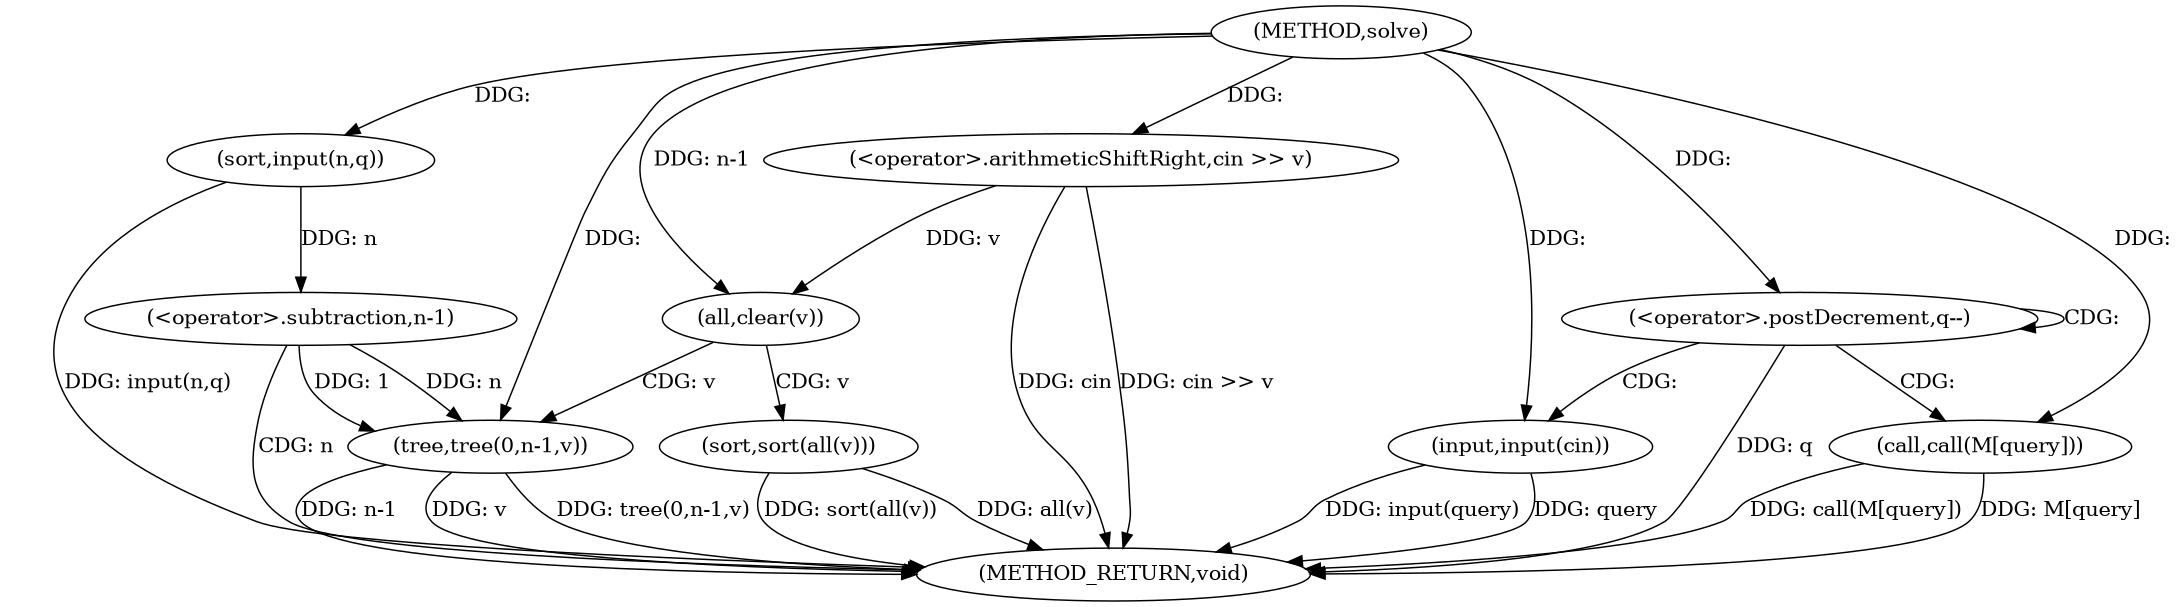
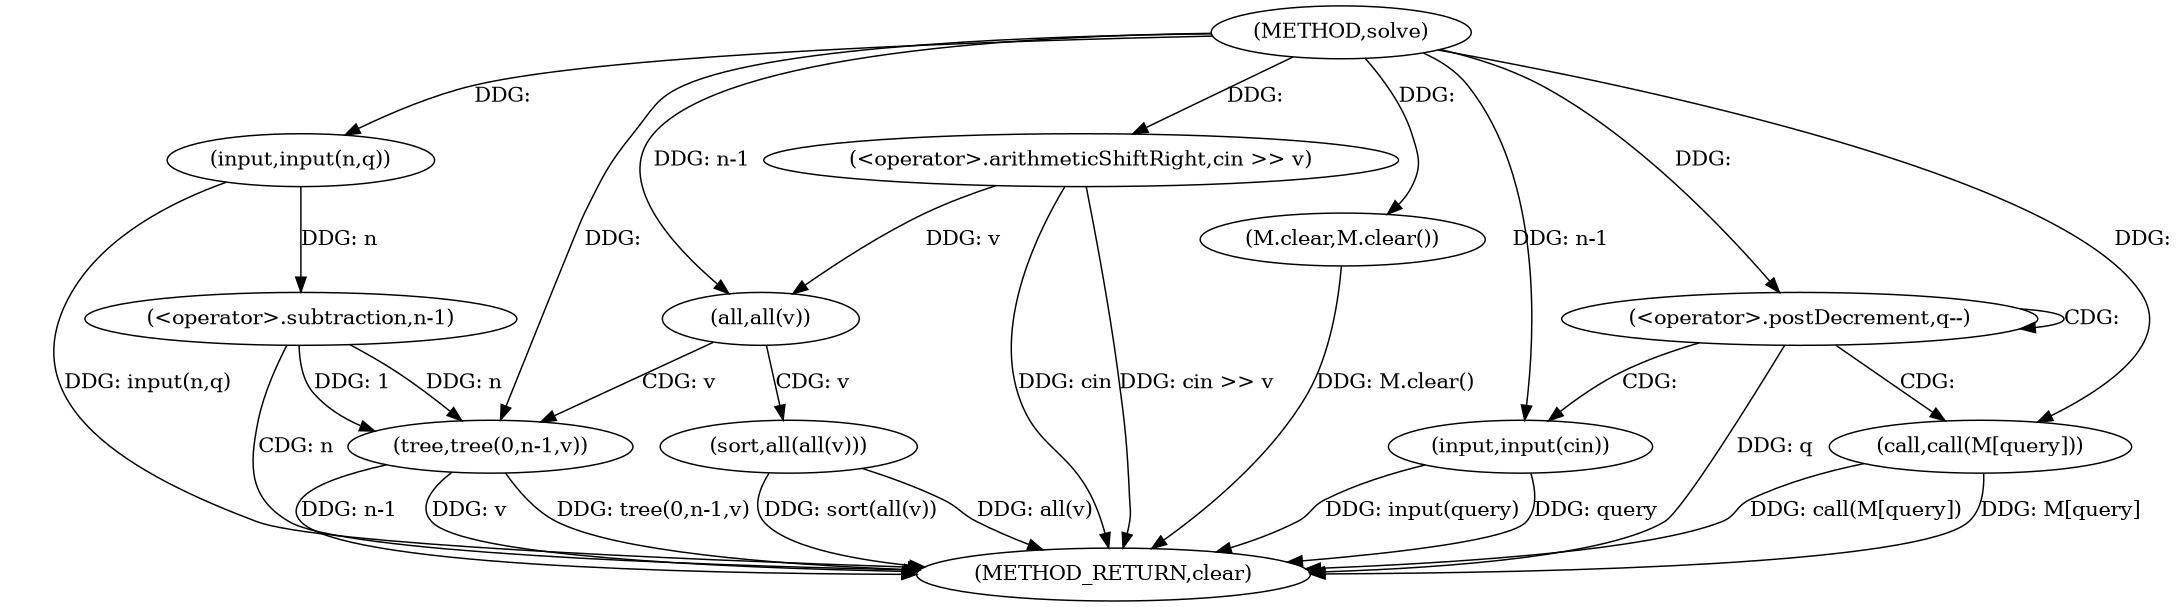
node "(sort,input(n,q))": label "(sort,input(n,q))" -> "(input,input(n,q))"
node "(M.clear,M.clear())": added
edge "(METHOD,solve)" -> "(input,input(cin))": label "DDG: " -> "DDG: n-1"
node "(all,clear(v))": label "(all,clear(v))" -> "(all,all(v))"
node "(sort,sort(all(v)))": label "(sort,sort(all(v)))" -> "(sort,all(all(v)))"
node "(METHOD_RETURN,void)": label "(METHOD_RETURN,void)" -> "(METHOD_RETURN,clear)"
